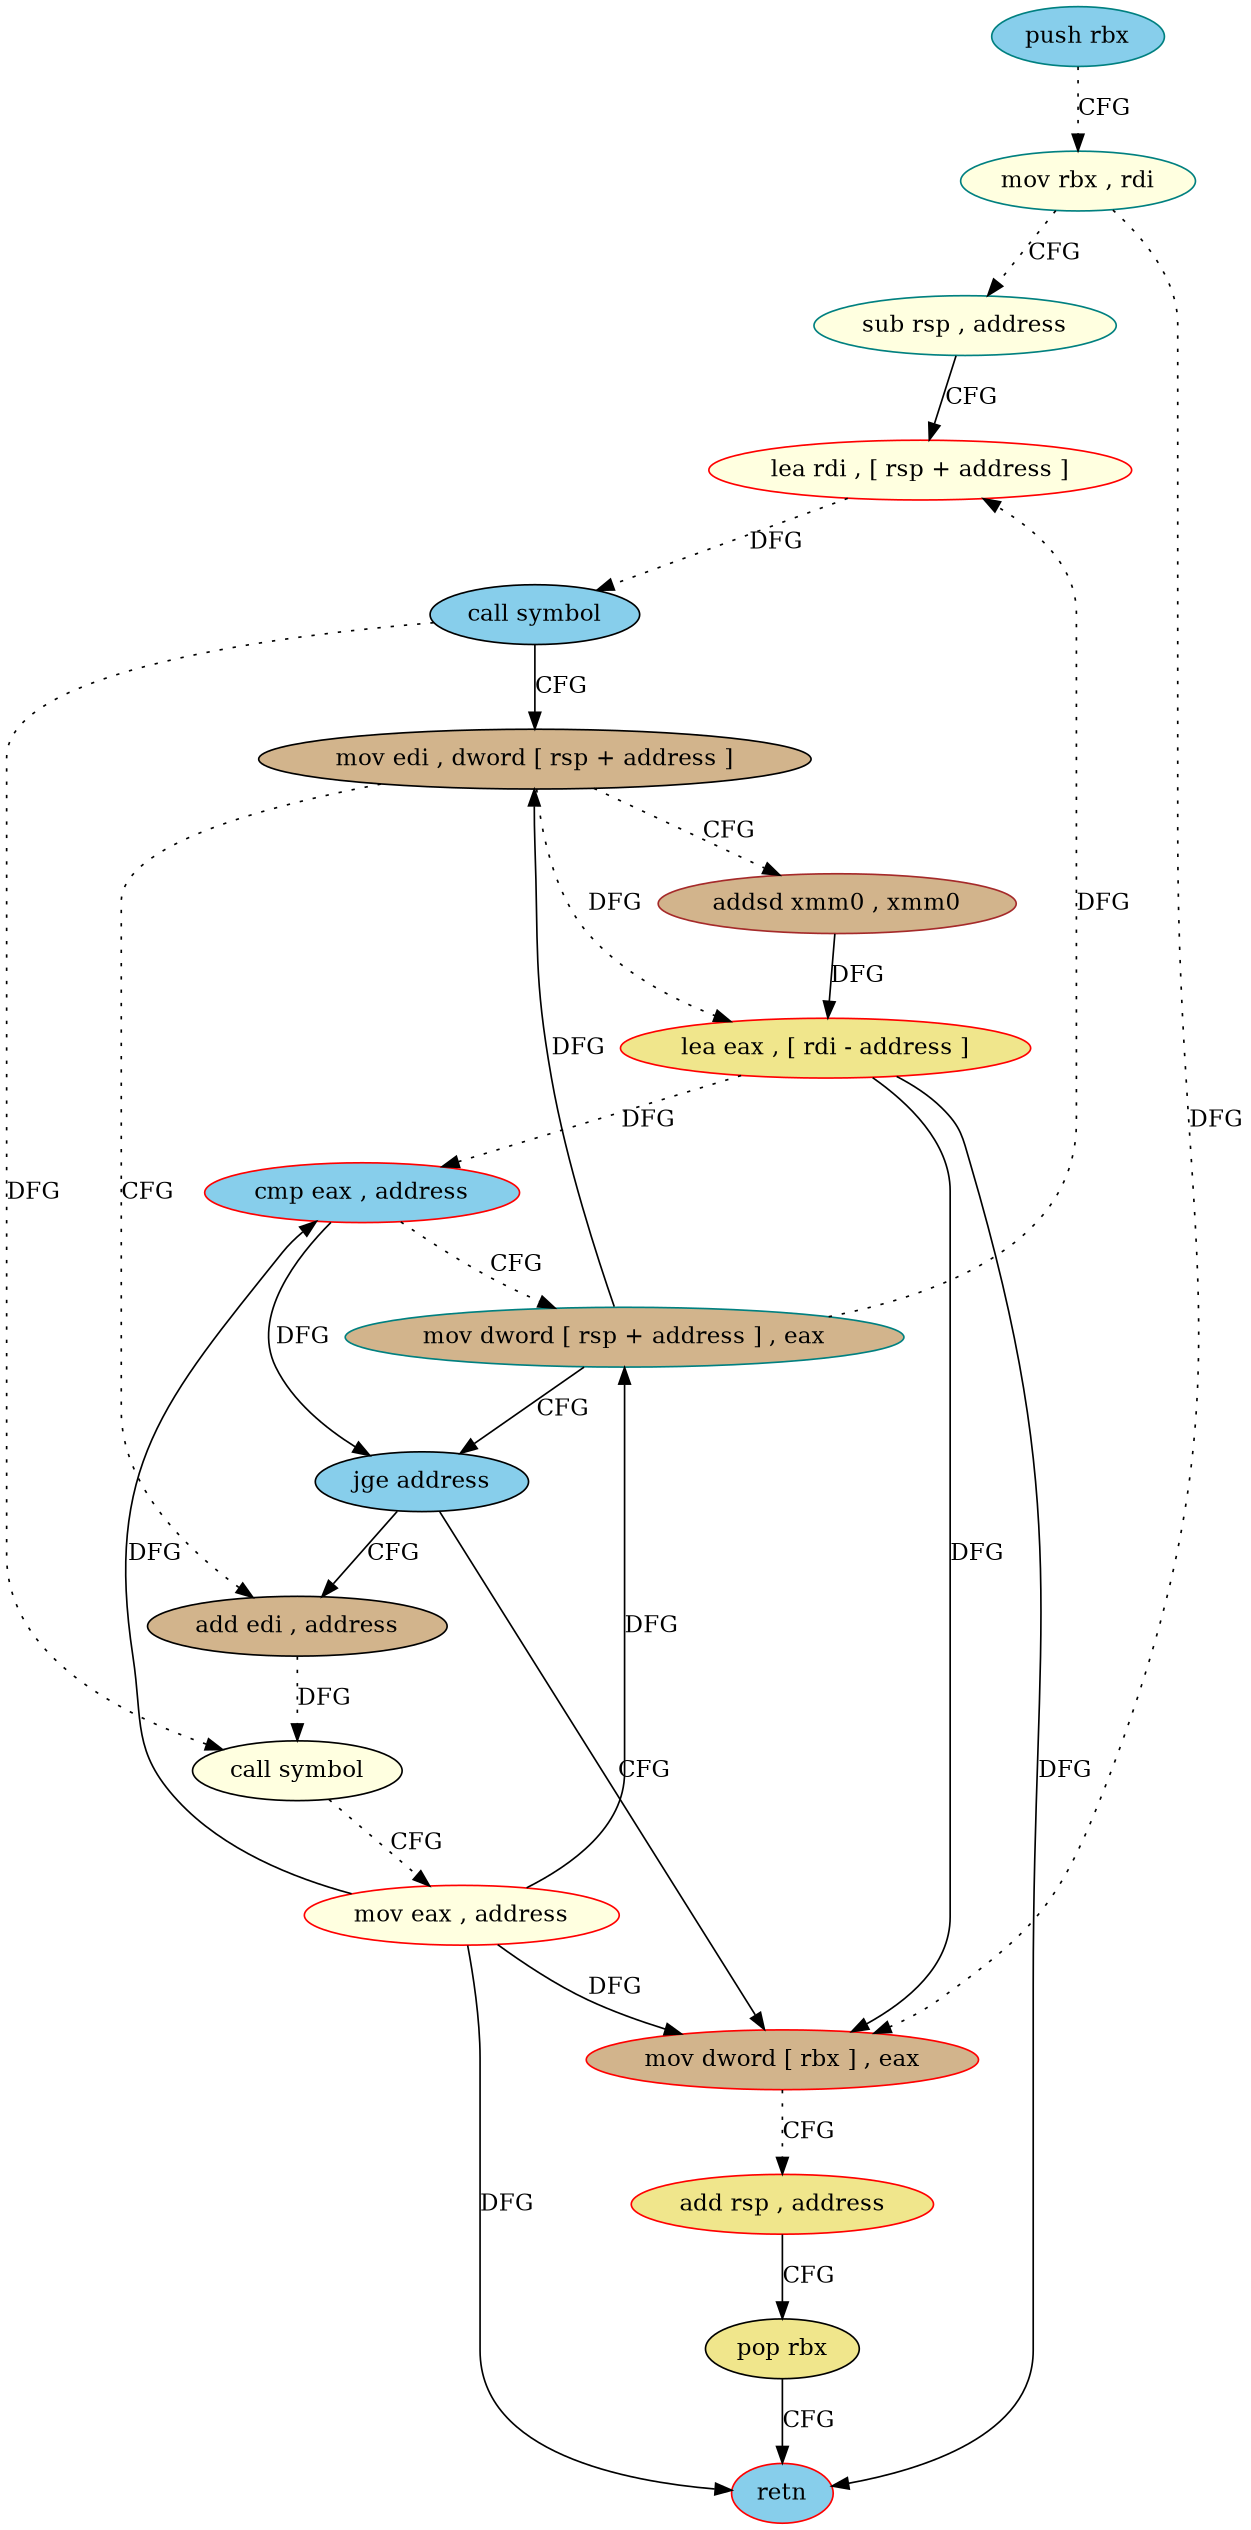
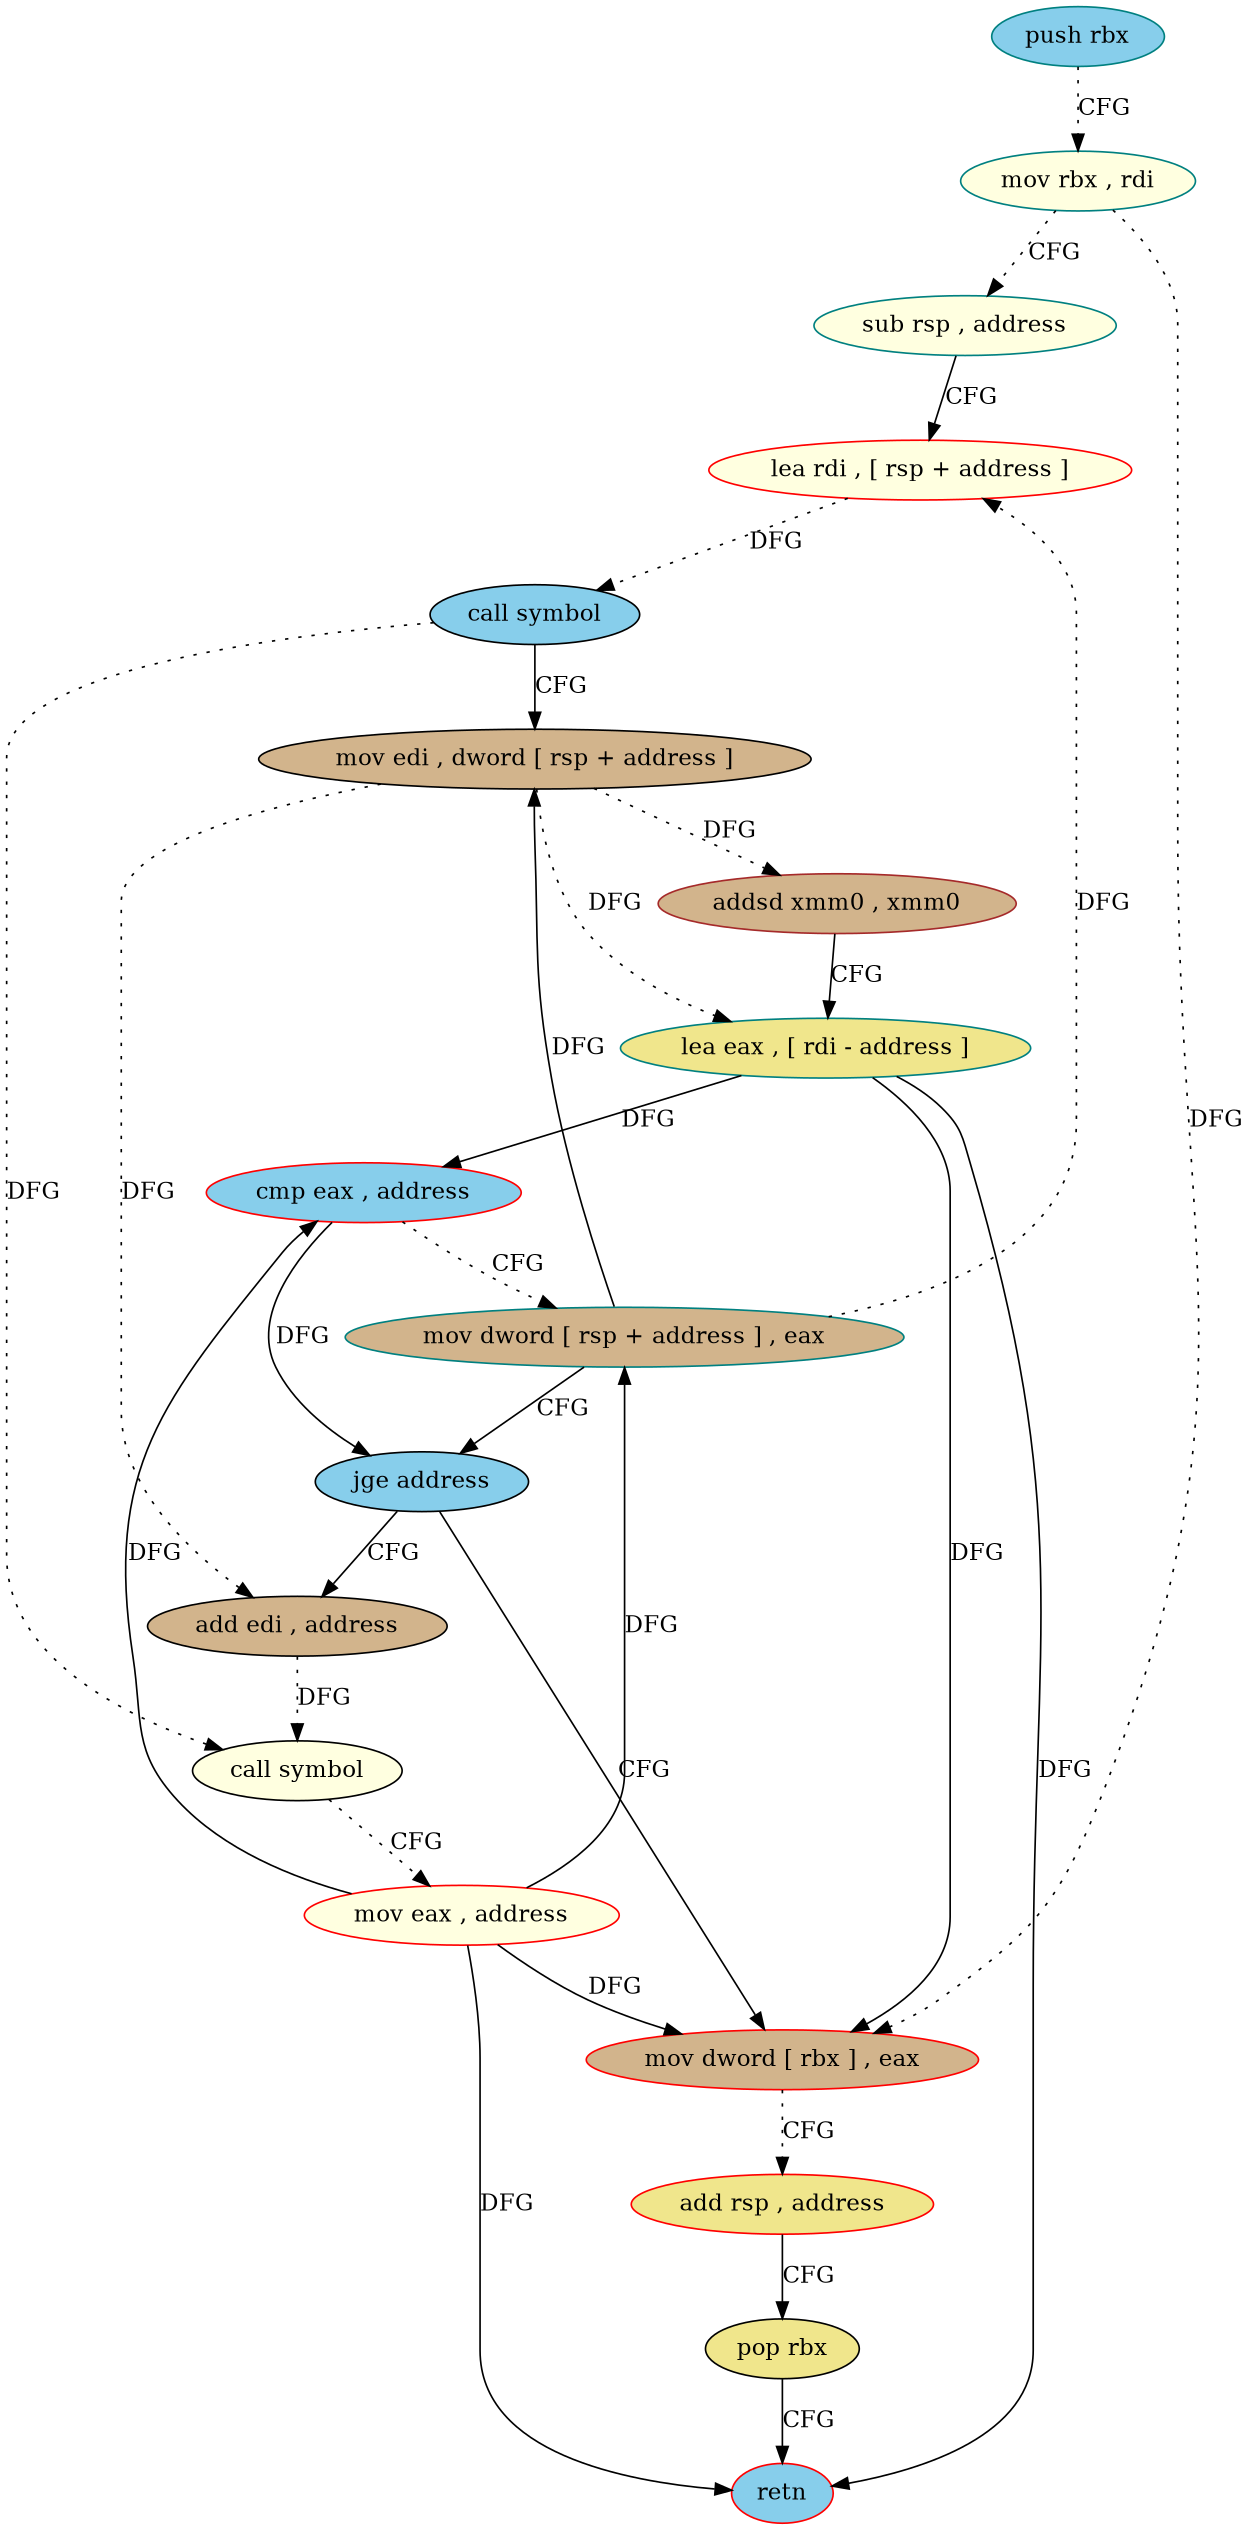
edge "mov edi , dword [ rsp + address ]" -> "addsd xmm0 , xmm0": label "CFG" -> "DFG"
edge "addsd xmm0 , xmm0" -> "lea eax , [ rdi - address ]": label "DFG" -> "CFG"
node "lea eax , [ rdi - address ]": color red -> teal
edge "lea eax , [ rdi - address ]" -> "cmp eax , address": style dotted -> solid
edge "mov edi , dword [ rsp + address ]" -> "add edi , address": label "CFG" -> "DFG"
